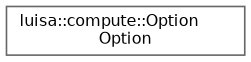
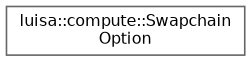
node "luisa::compute::Option Option": label "luisa::compute::Option Option" -> "luisa::compute::Swapchain Option"
